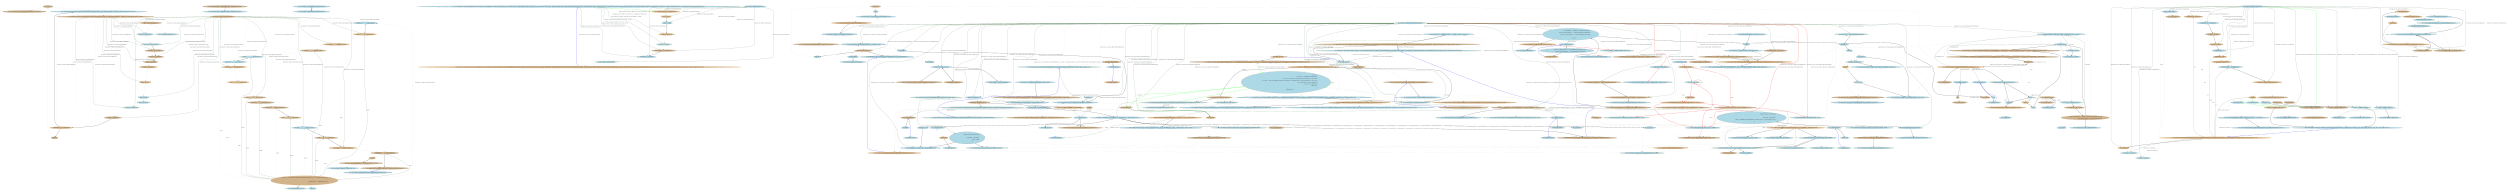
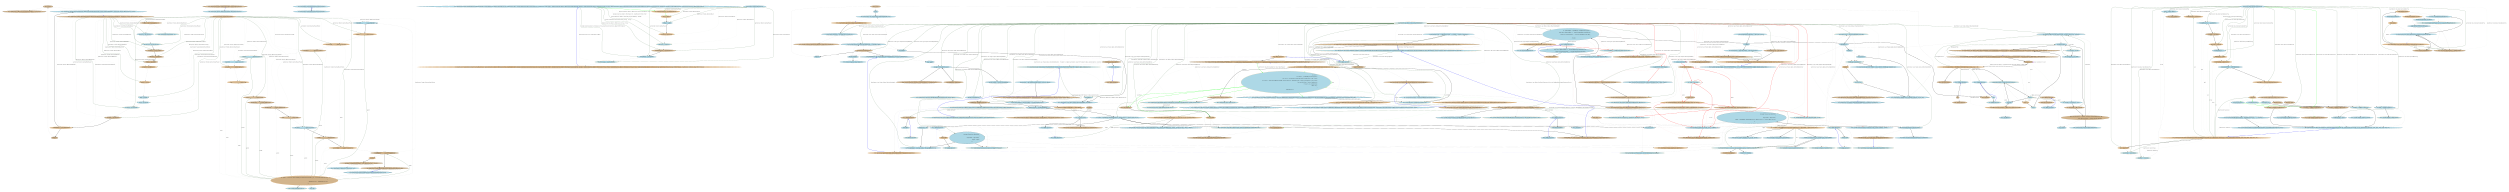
edge "QuantConnect.Lean.Engine.Alphas.DefaultAlphaHandler" -> "!LiveMode": now "QuantConnect.Lean.Engine.Alphas.DefaultAlphaHandler" -> "var backtestPeriod = algorithm.EndDate - algorithm.StartDate"
